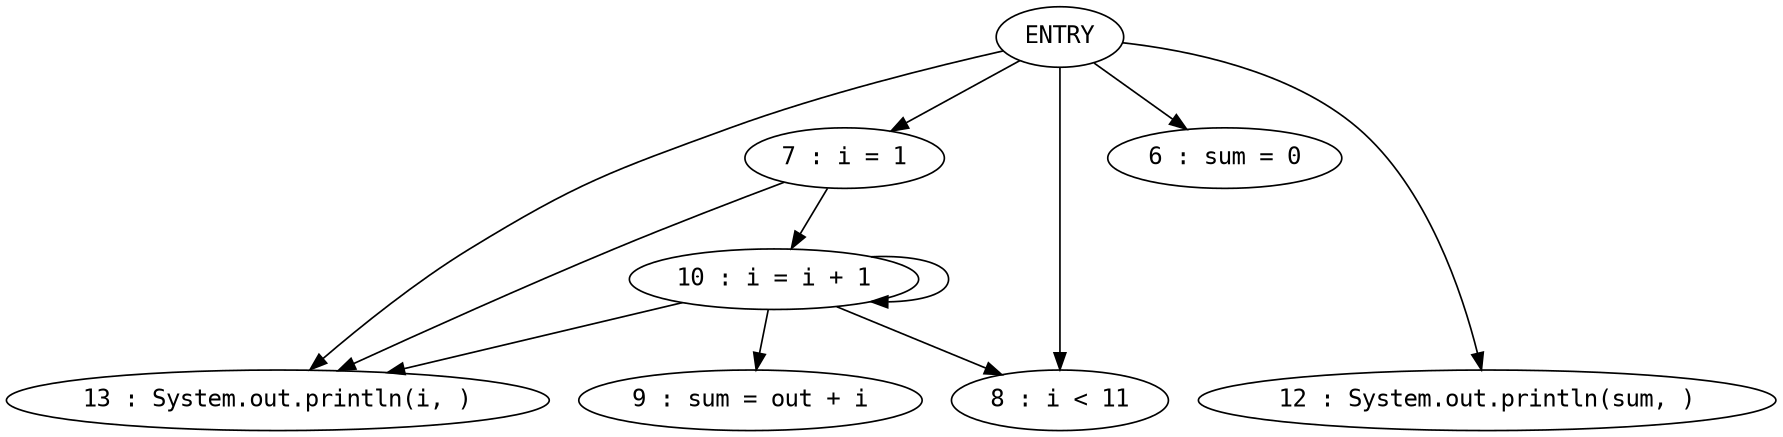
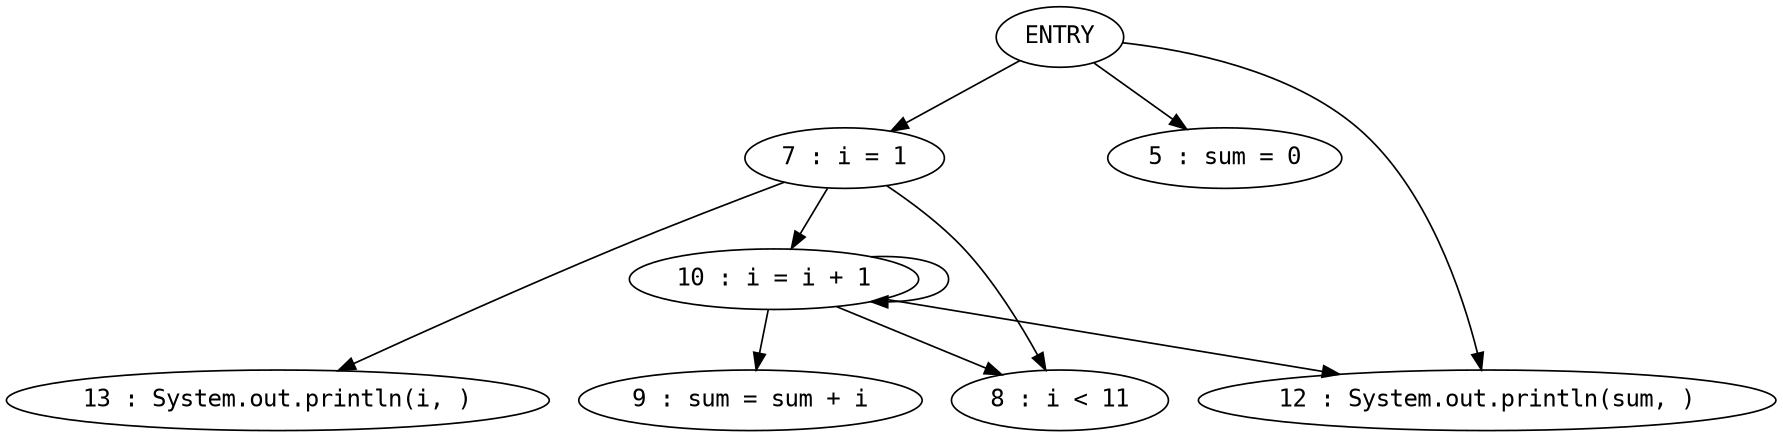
node "6 : sum = 0": label "6 : sum = 0" -> "5 : sum = 0"
edge "ENTRY" -> "13 : System.out.println(i, )": removed
edge "ENTRY" -> "8 : i < 11": now "7 : i = 1" -> "8 : i < 11"
edge "10 : i = i + 1" -> "13 : System.out.println(i, )": now "10 : i = i + 1" -> "12 : System.out.println(sum, )"
node "9 : sum = out + i": label "9 : sum = out + i" -> "9 : sum = sum + i"
